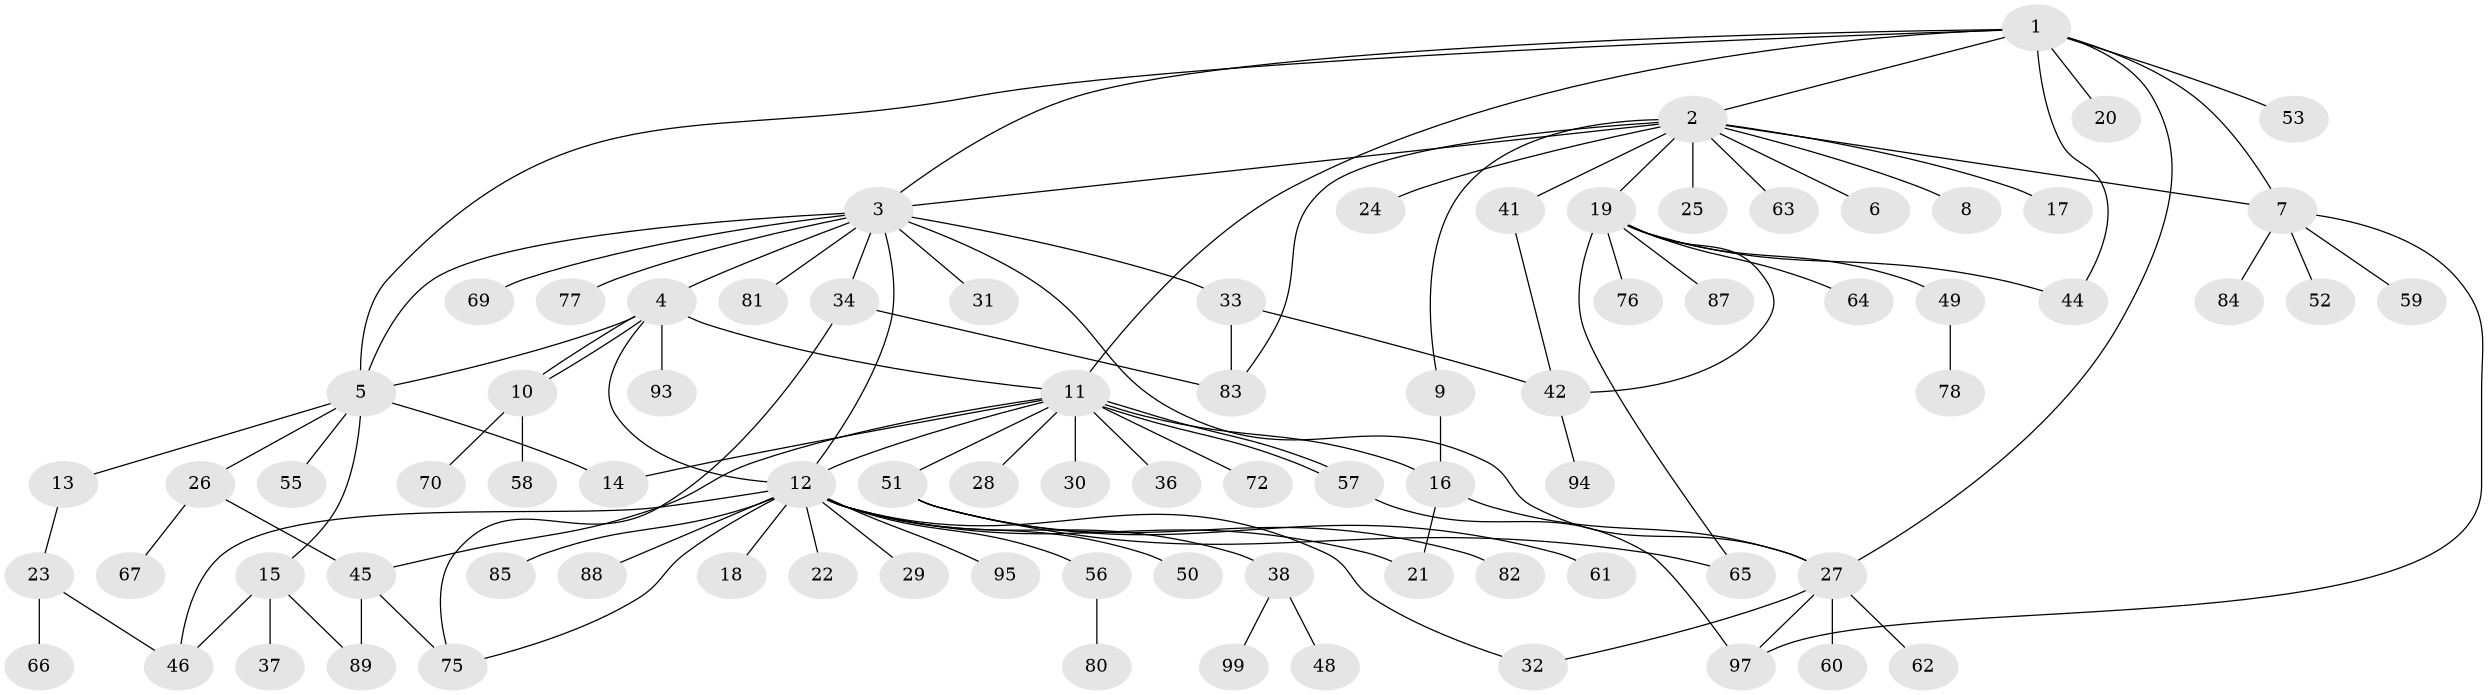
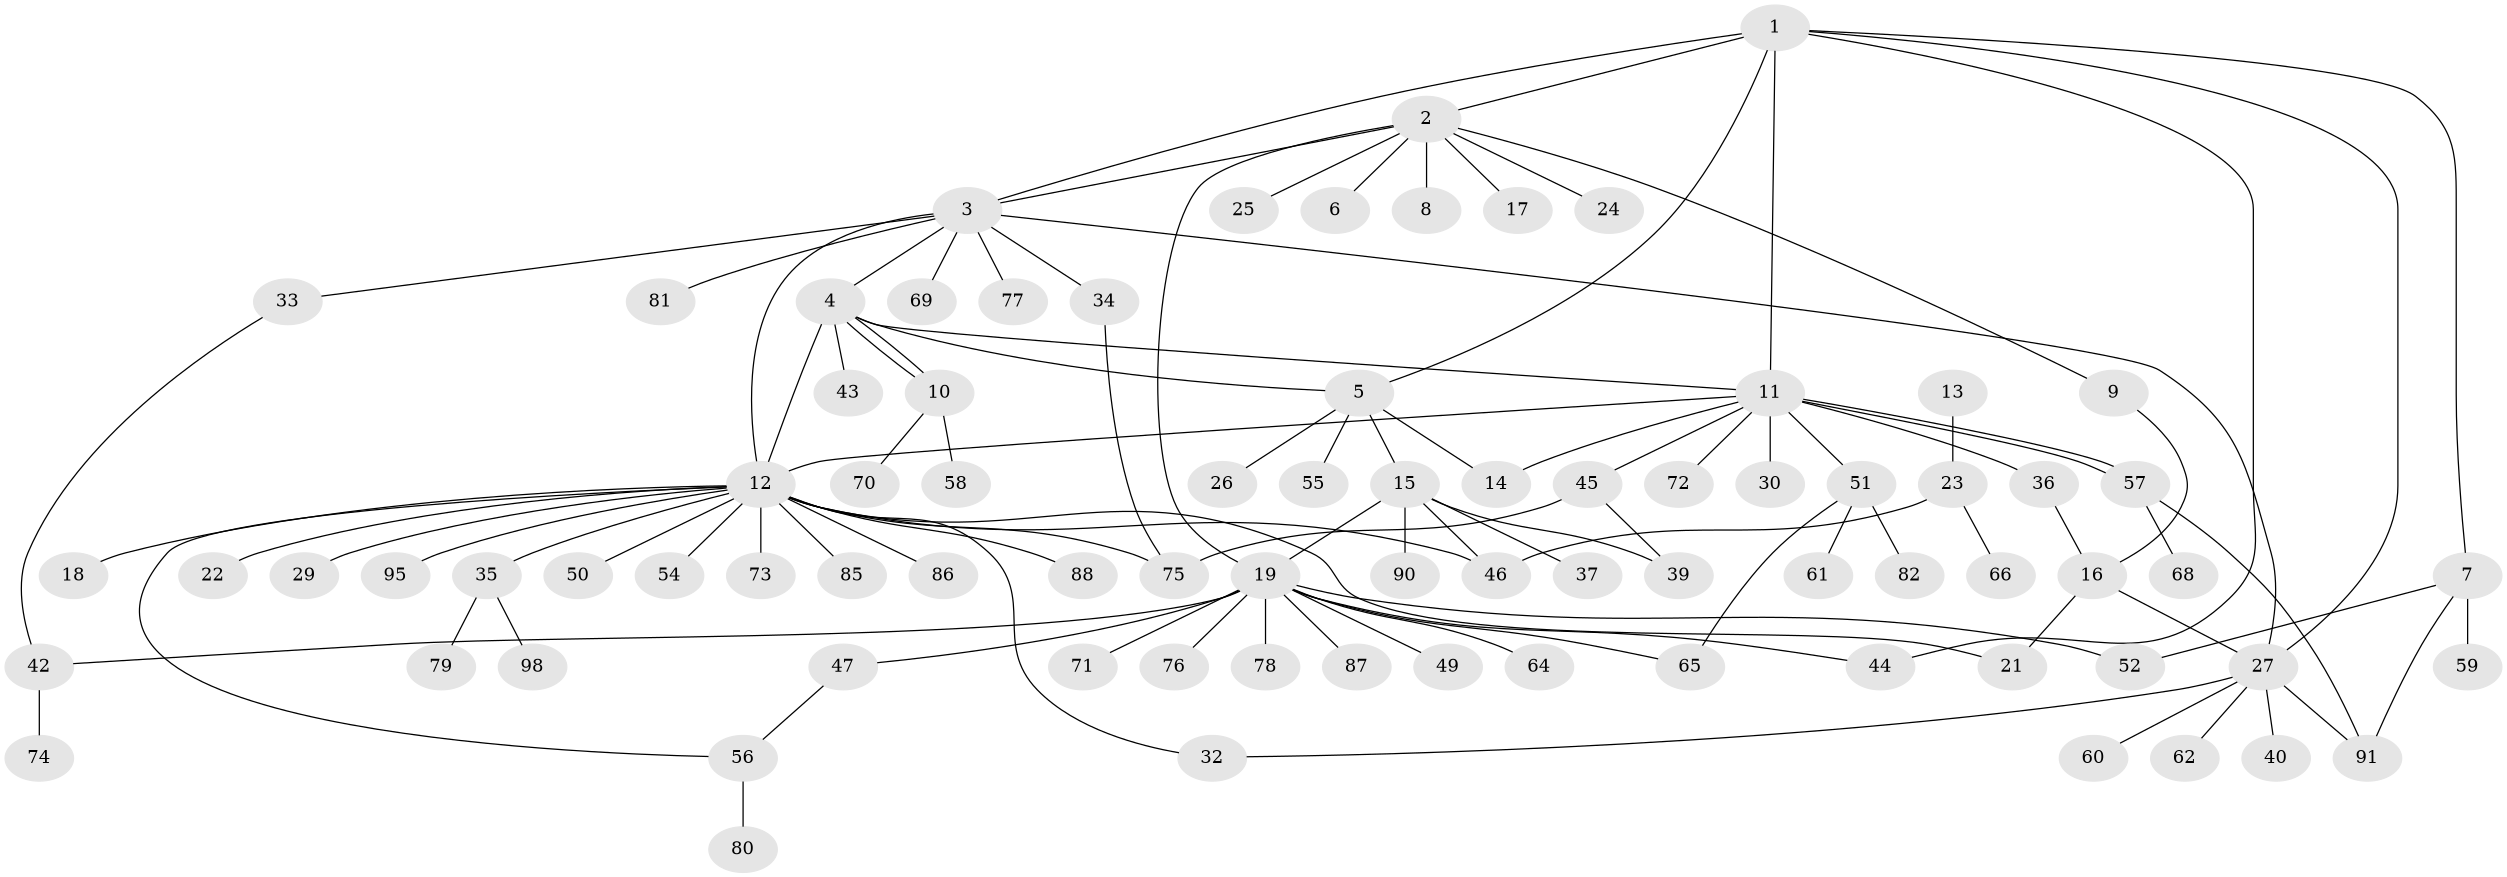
node "20": removed
node "53": removed
edge "2" -- "7": removed
node "41": removed
node "63": removed
edge "3" -- "5": removed
node "31": removed
node "84": removed
edge "49" -- "78": now "19" -- "78"
node "93": label "93" -> "43"
node "83": removed
edge "5" -- "13": removed
edge "11" -- "16": now "36" -- "16"
node "28": removed
node "94": label "94" -> "74"
edge "15" -- "19": added
edge "26" -- "45": removed
node "67": removed
node "54": added
node "73": added
node "86": added
node "38": label "38" -> "35"
node "90": added
node "68": added
edge "19" -- "52": added
node "89": label "89" -> "39"
node "47": added
node "71": added
node "99": label "99" -> "79"
node "48": label "48" -> "98"
node "97": label "97" -> "91"
node "40": added
